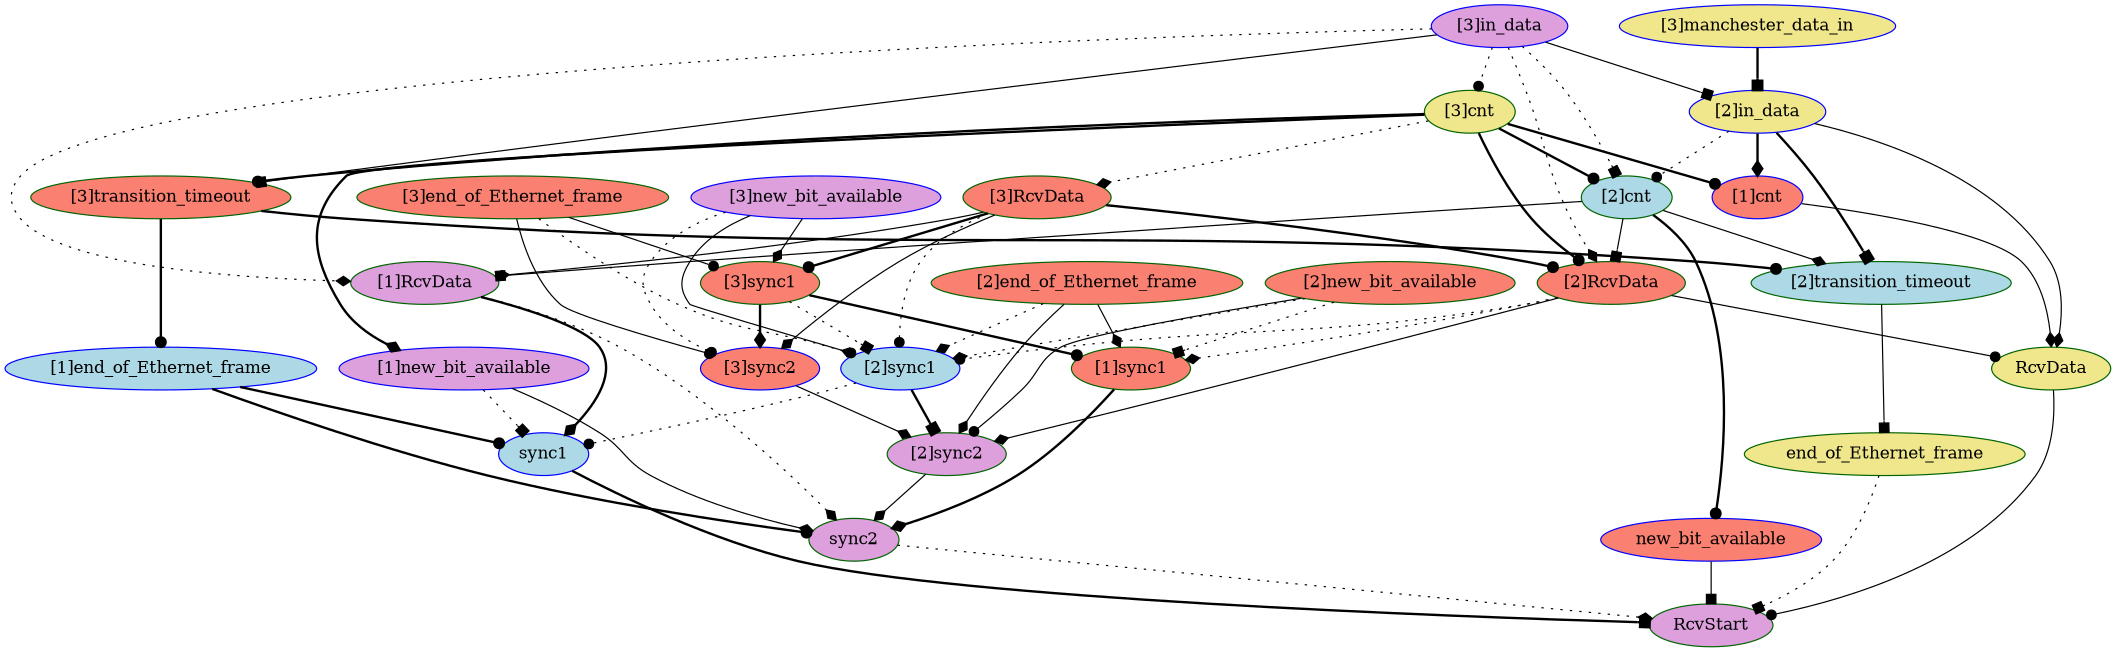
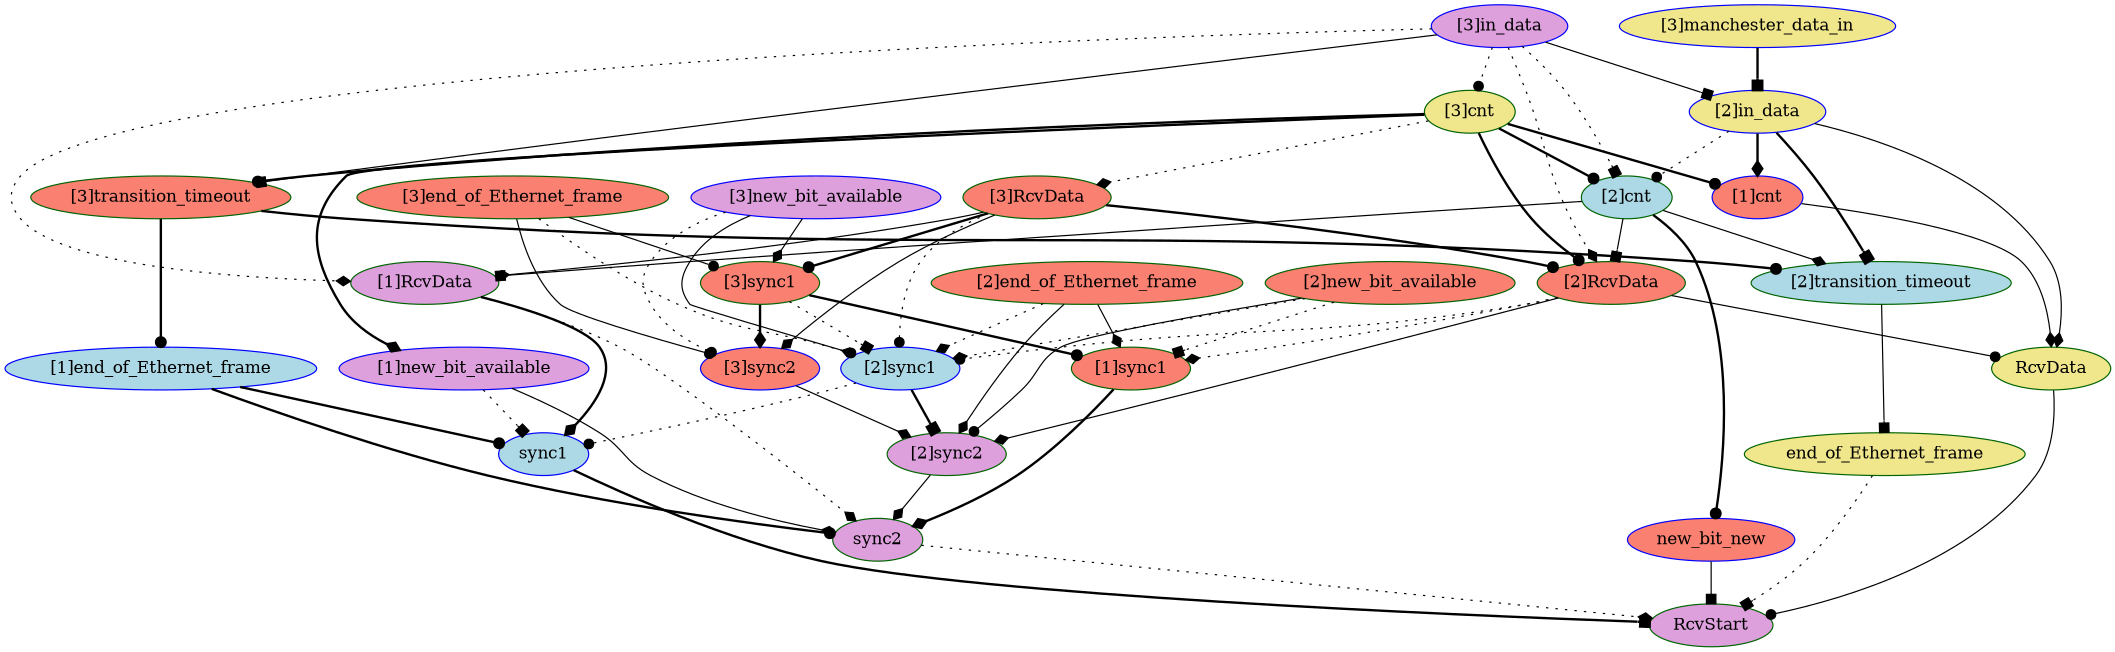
node "new_bit_available": label "new_bit_available" -> "new_bit_new"
